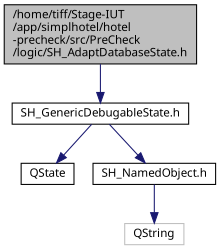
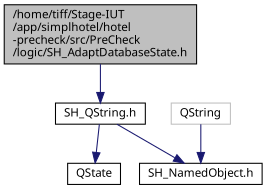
node "SH_GenericDebugableState.h": label "SH_GenericDebugableState.h" -> "SH_QString.h"
edge "SH_NamedObject.h" -> "QString": reversed
